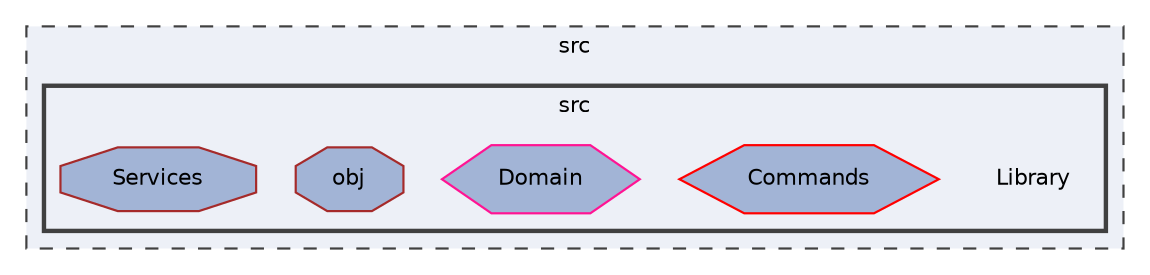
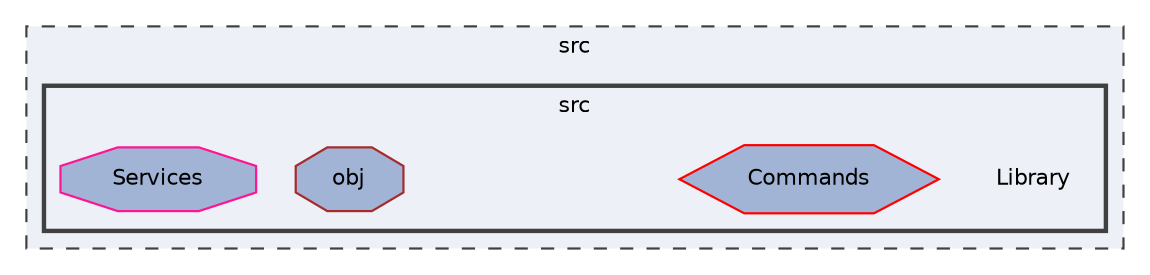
node "Services": color brown -> deeppink
node "Domain": removed
